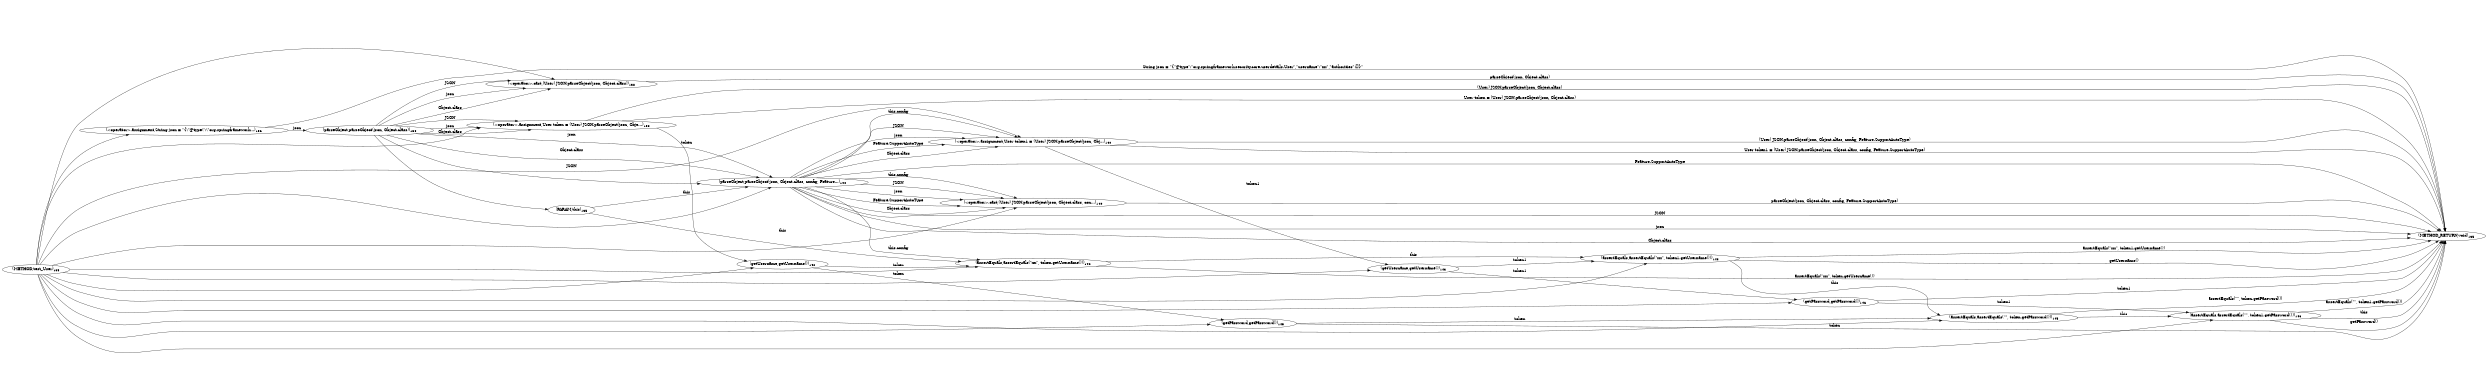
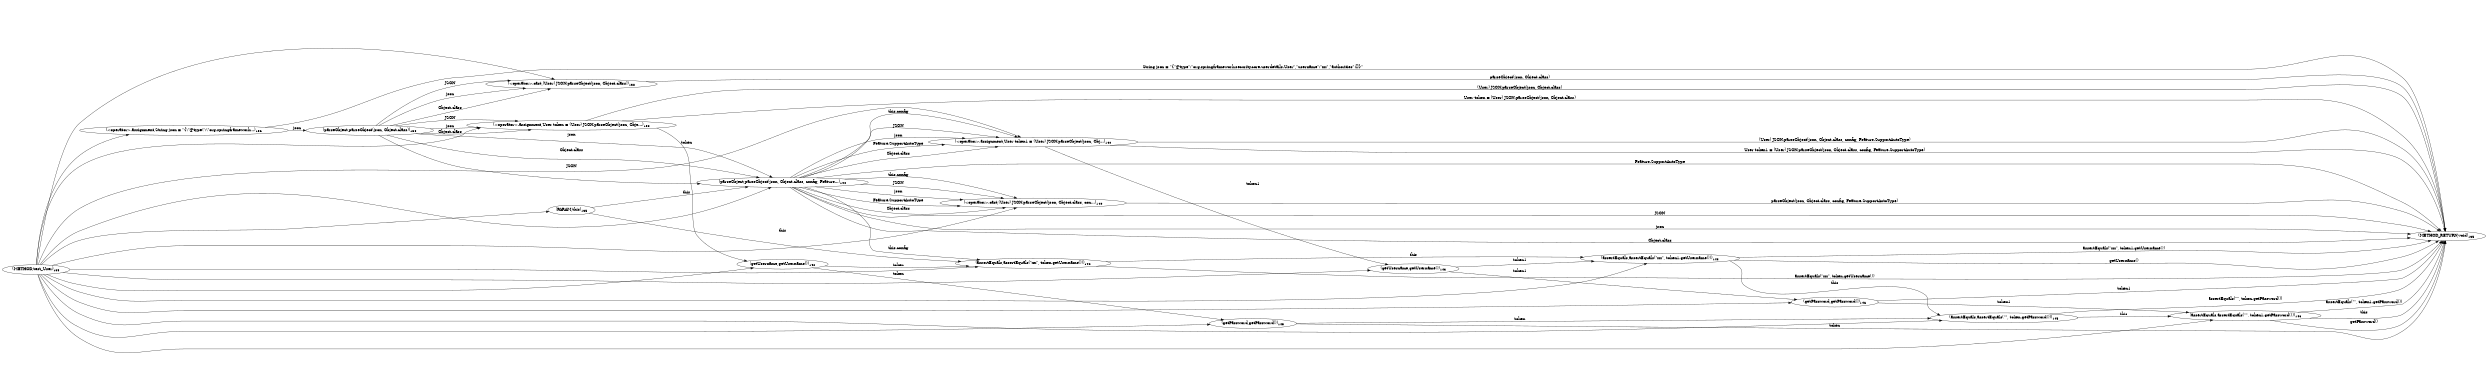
edge "(parseObject,parseObject(json, Object.class))" -> "(PARAM,this)": now "(METHOD,test_User)" -> "(PARAM,this)"
